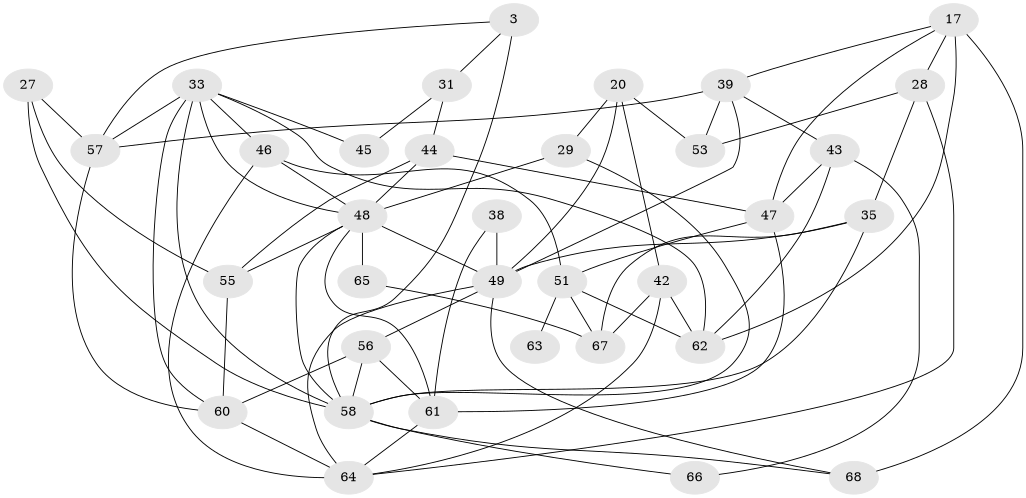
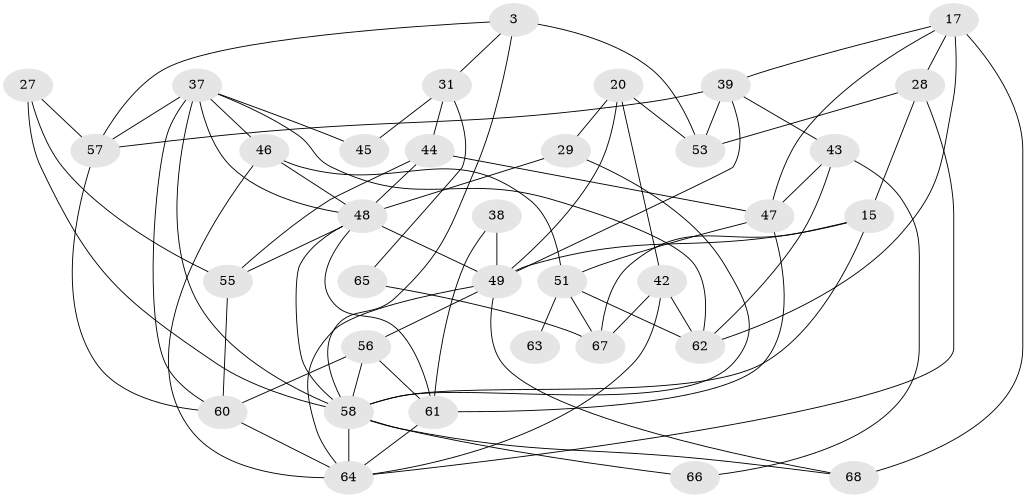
edge "3" -- "53": added
node "33": label "33" -> "37"
node "35": label "35" -> "15"
edge "48" -- "65": now "31" -- "65"
edge "58" -- "64": added
